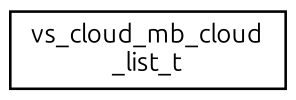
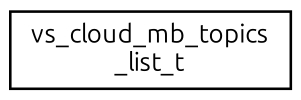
node "vs_cloud_mb_cloud _list_t": label "vs_cloud_mb_cloud _list_t" -> "vs_cloud_mb_topics _list_t"
